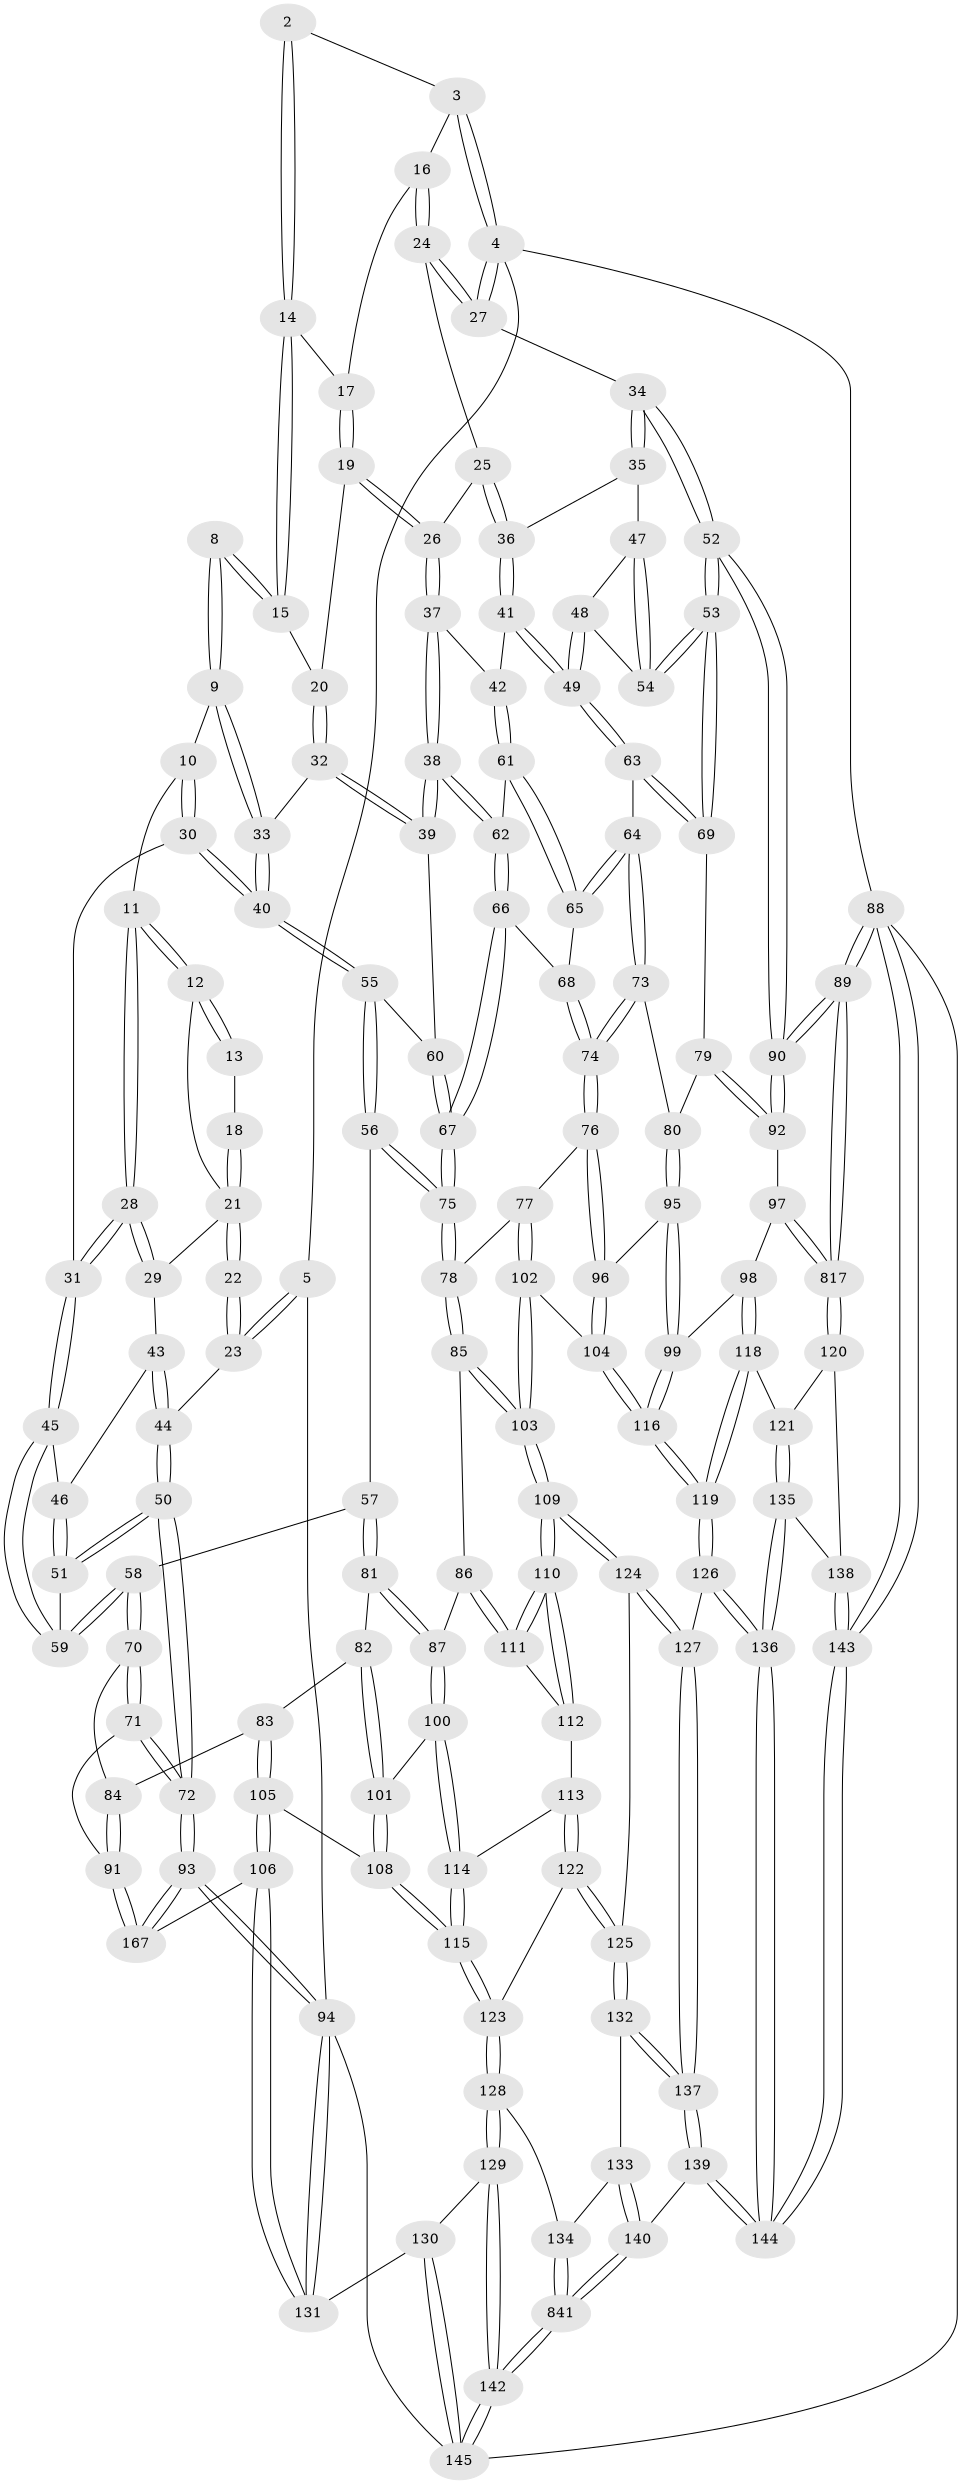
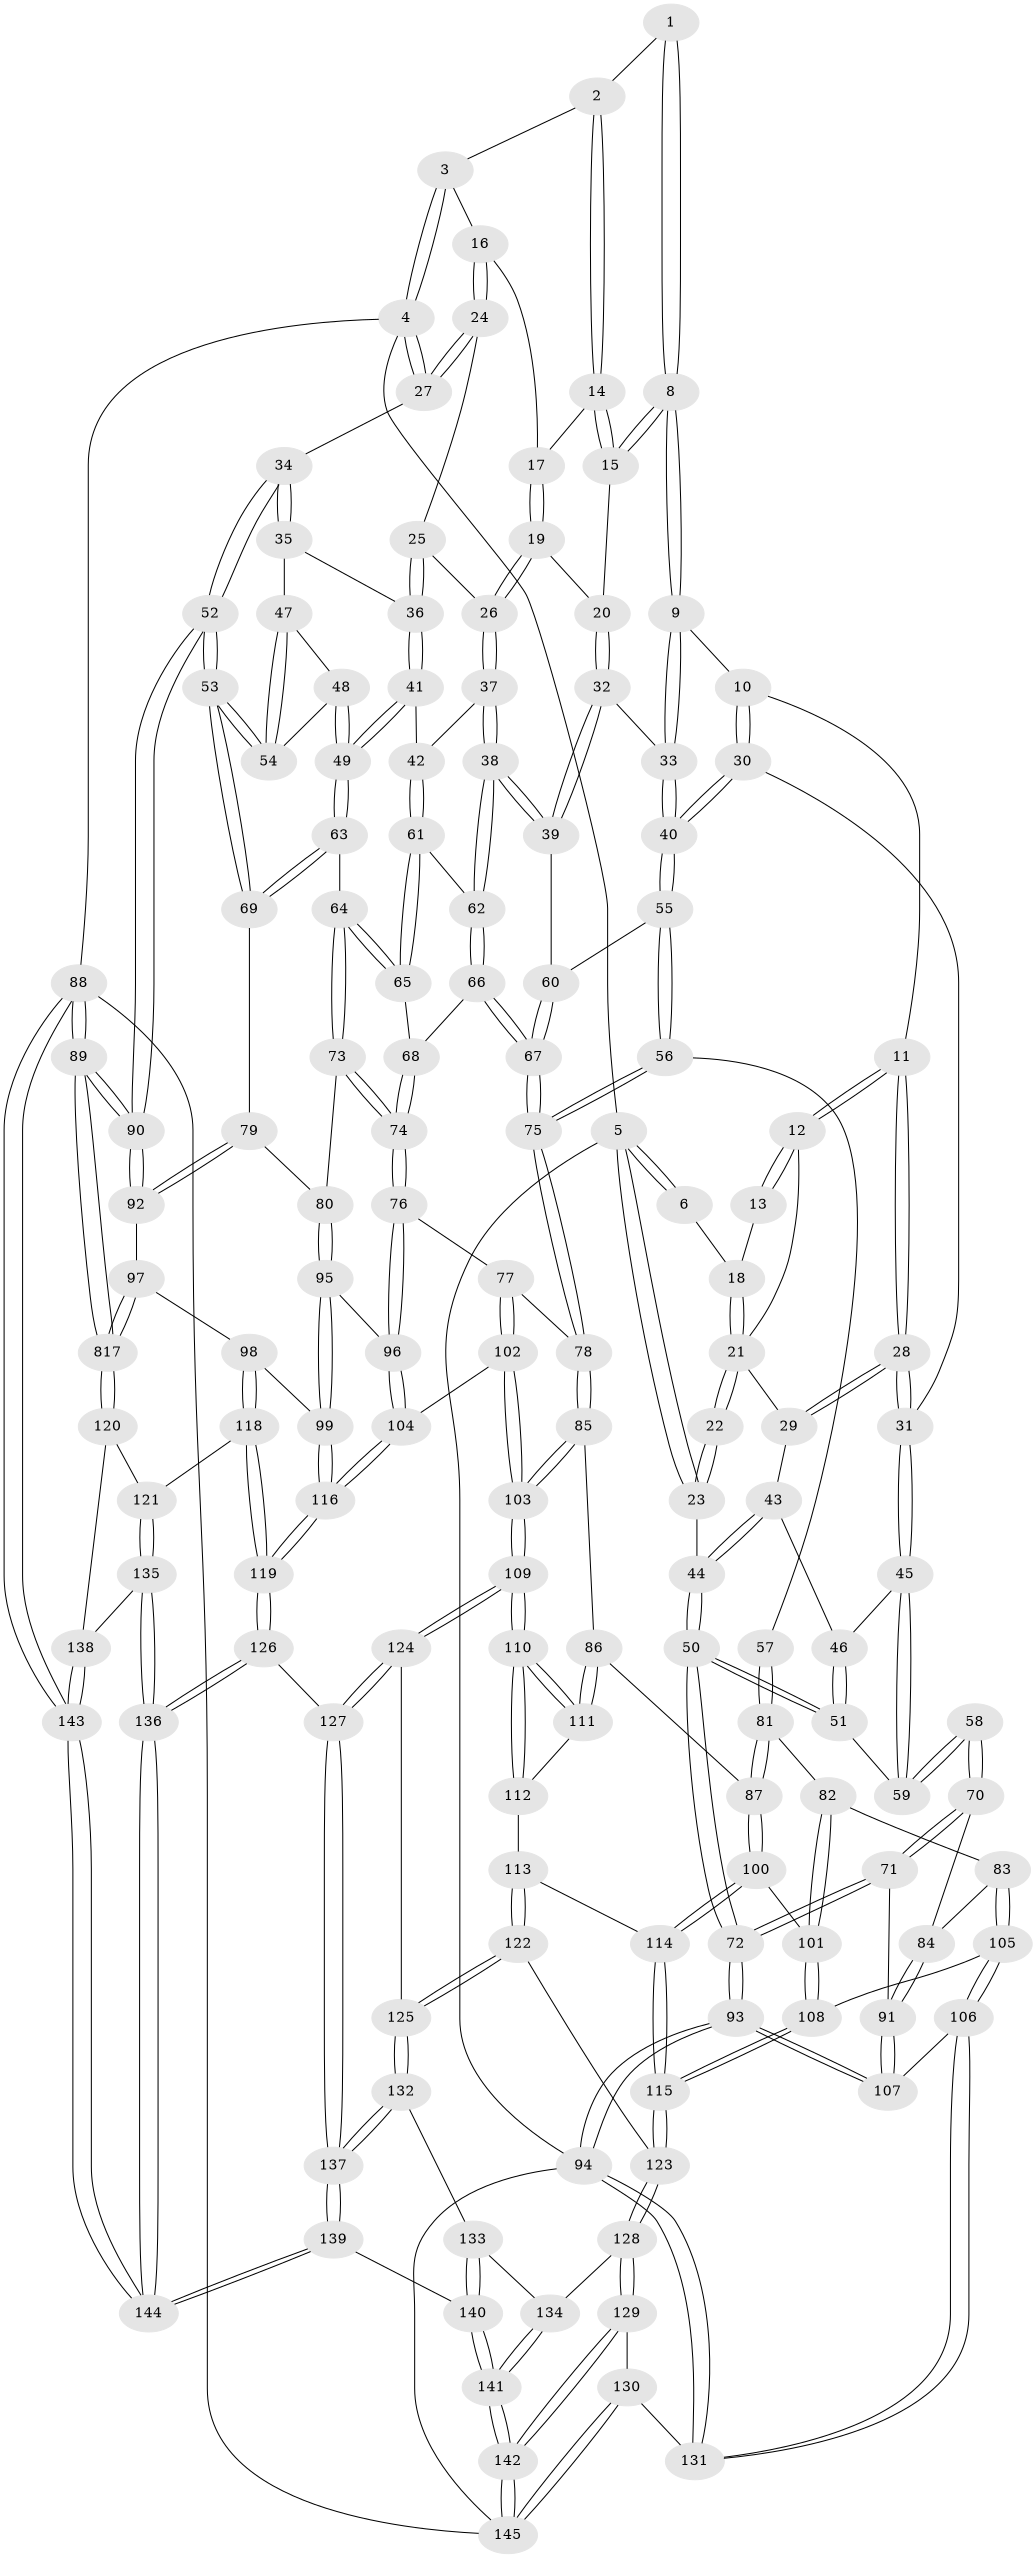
node "1": added
node "6": added
edge "57" -- "58": removed
node "167": label "167" -> "107"
node "841": label "841" -> "141"
